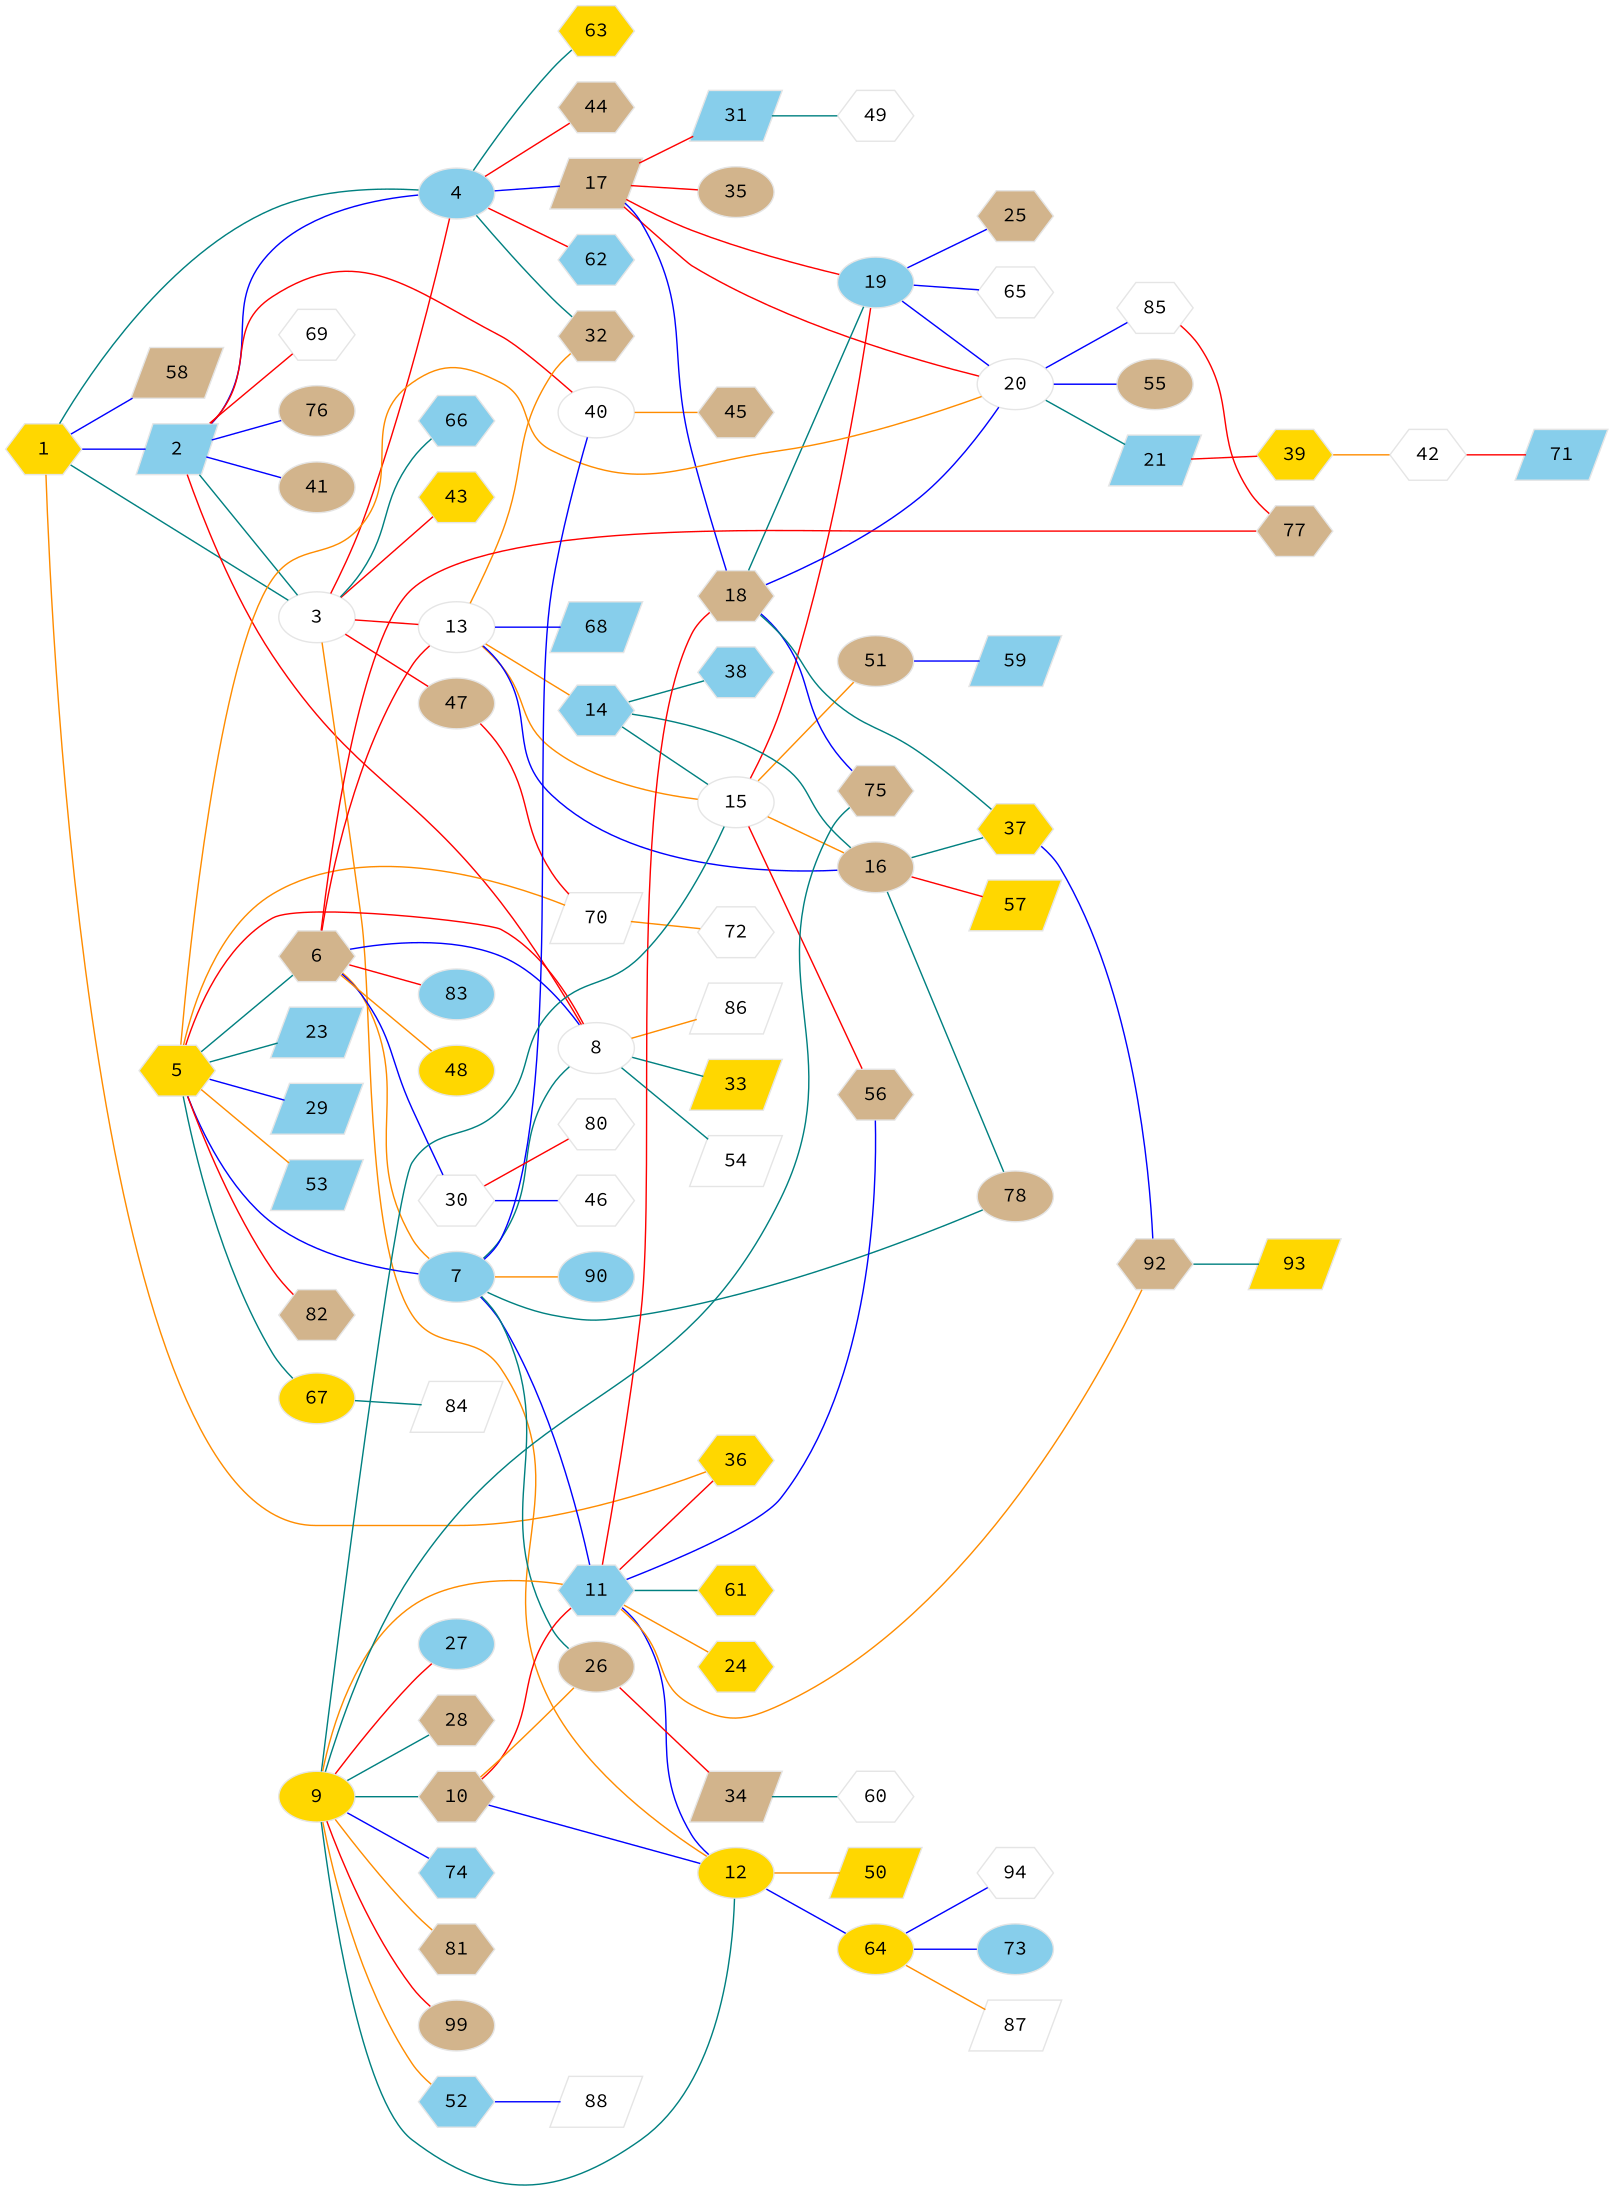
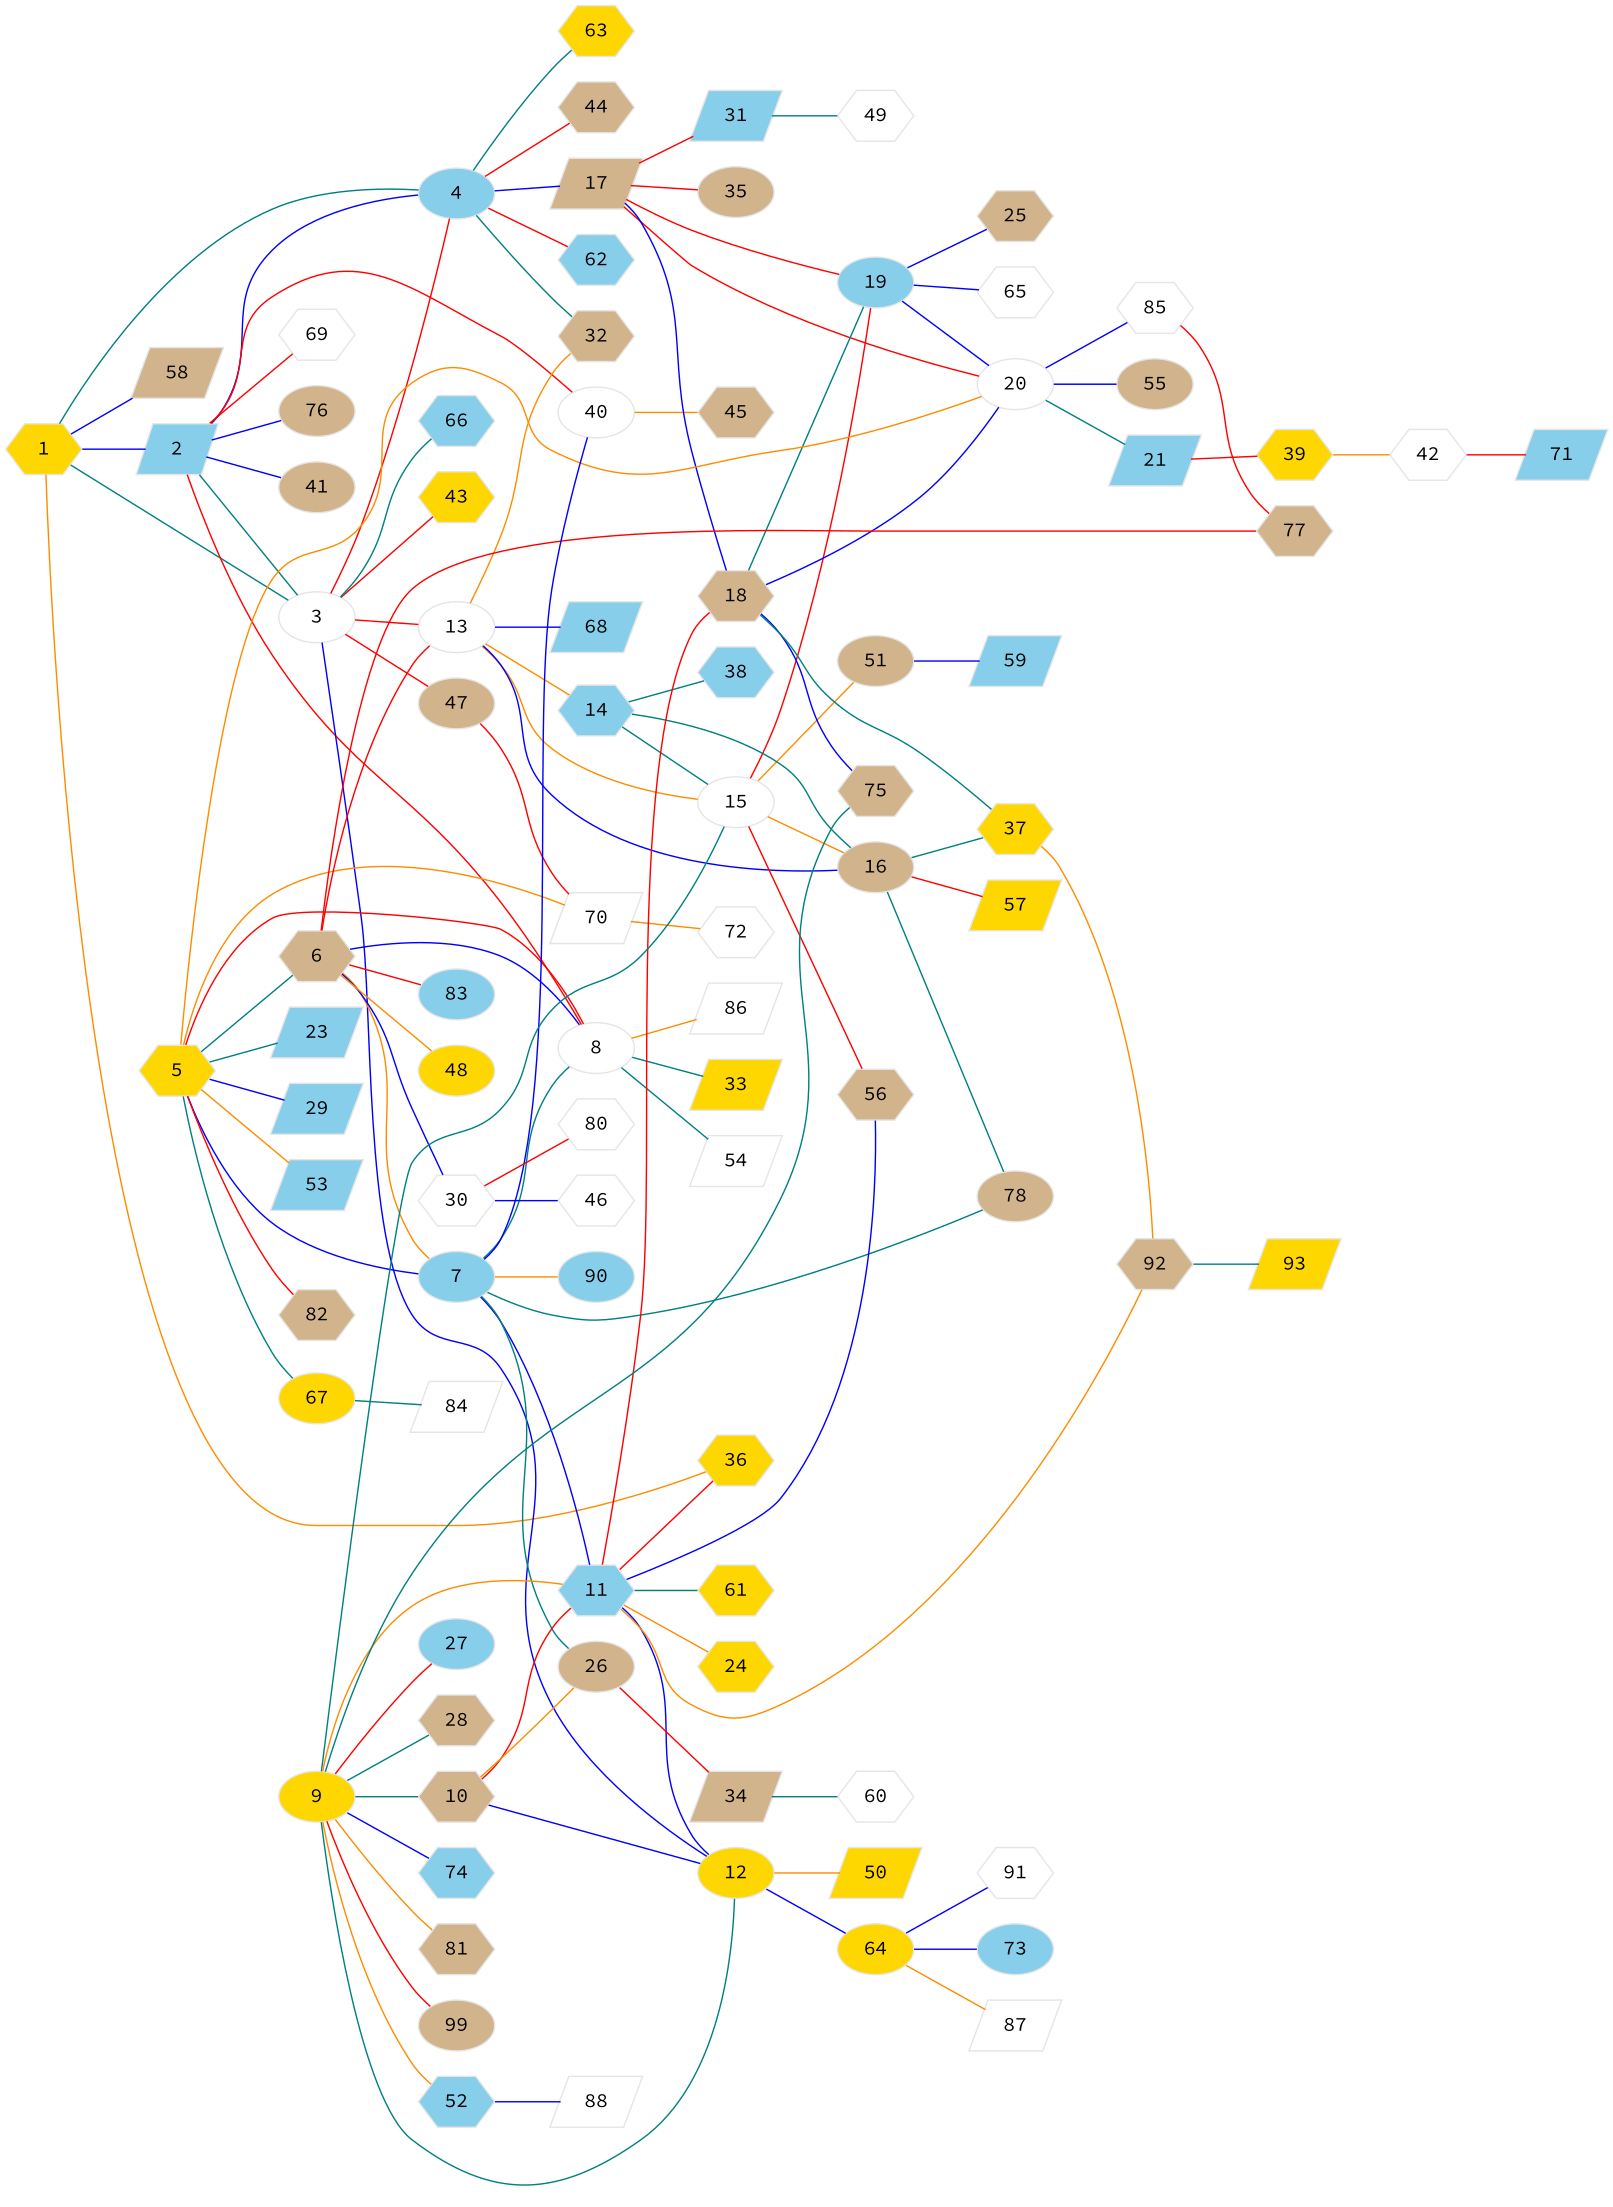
edge "37" -- "92": color blue -> darkorange
edge "3" -- "12": color darkorange -> blue
node "94": label "94" -> "91"
